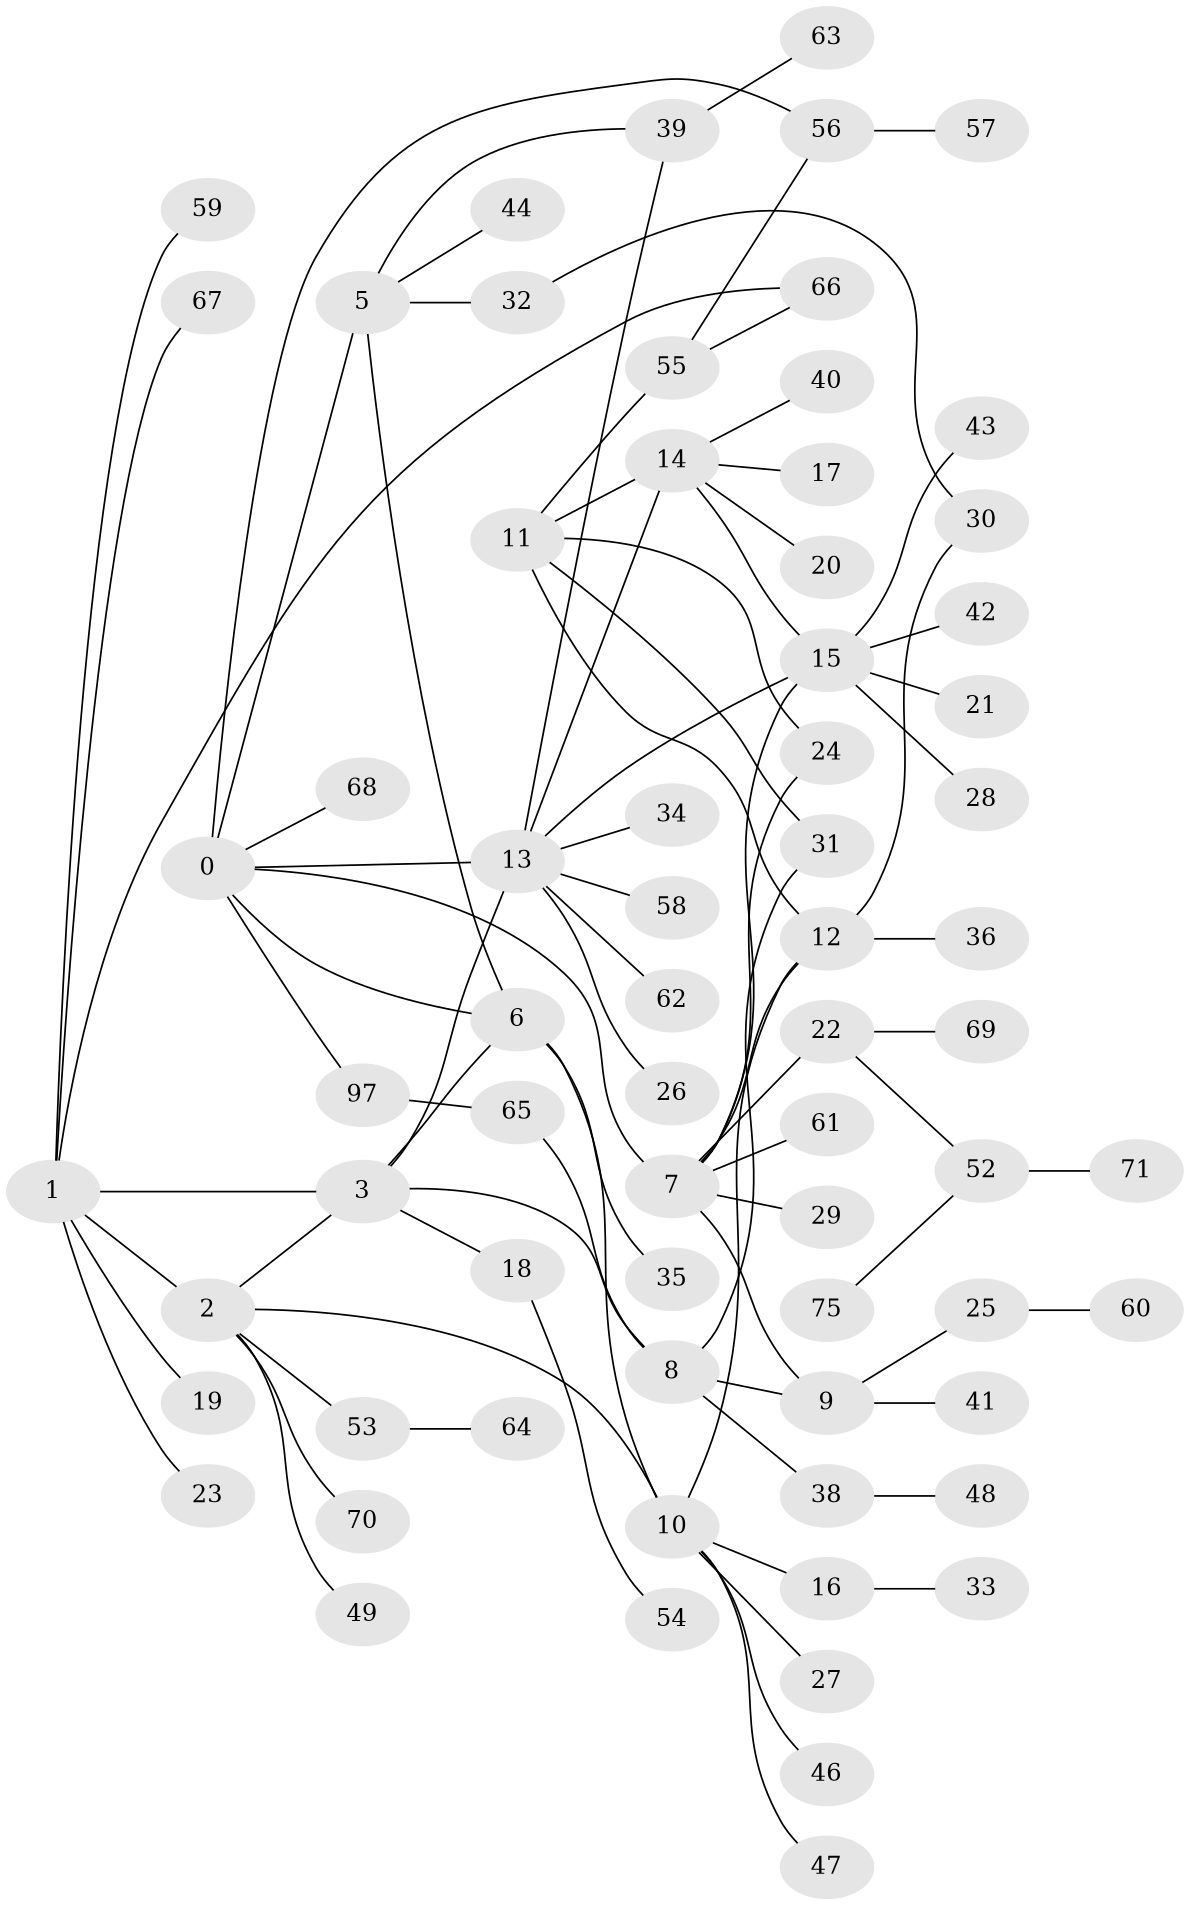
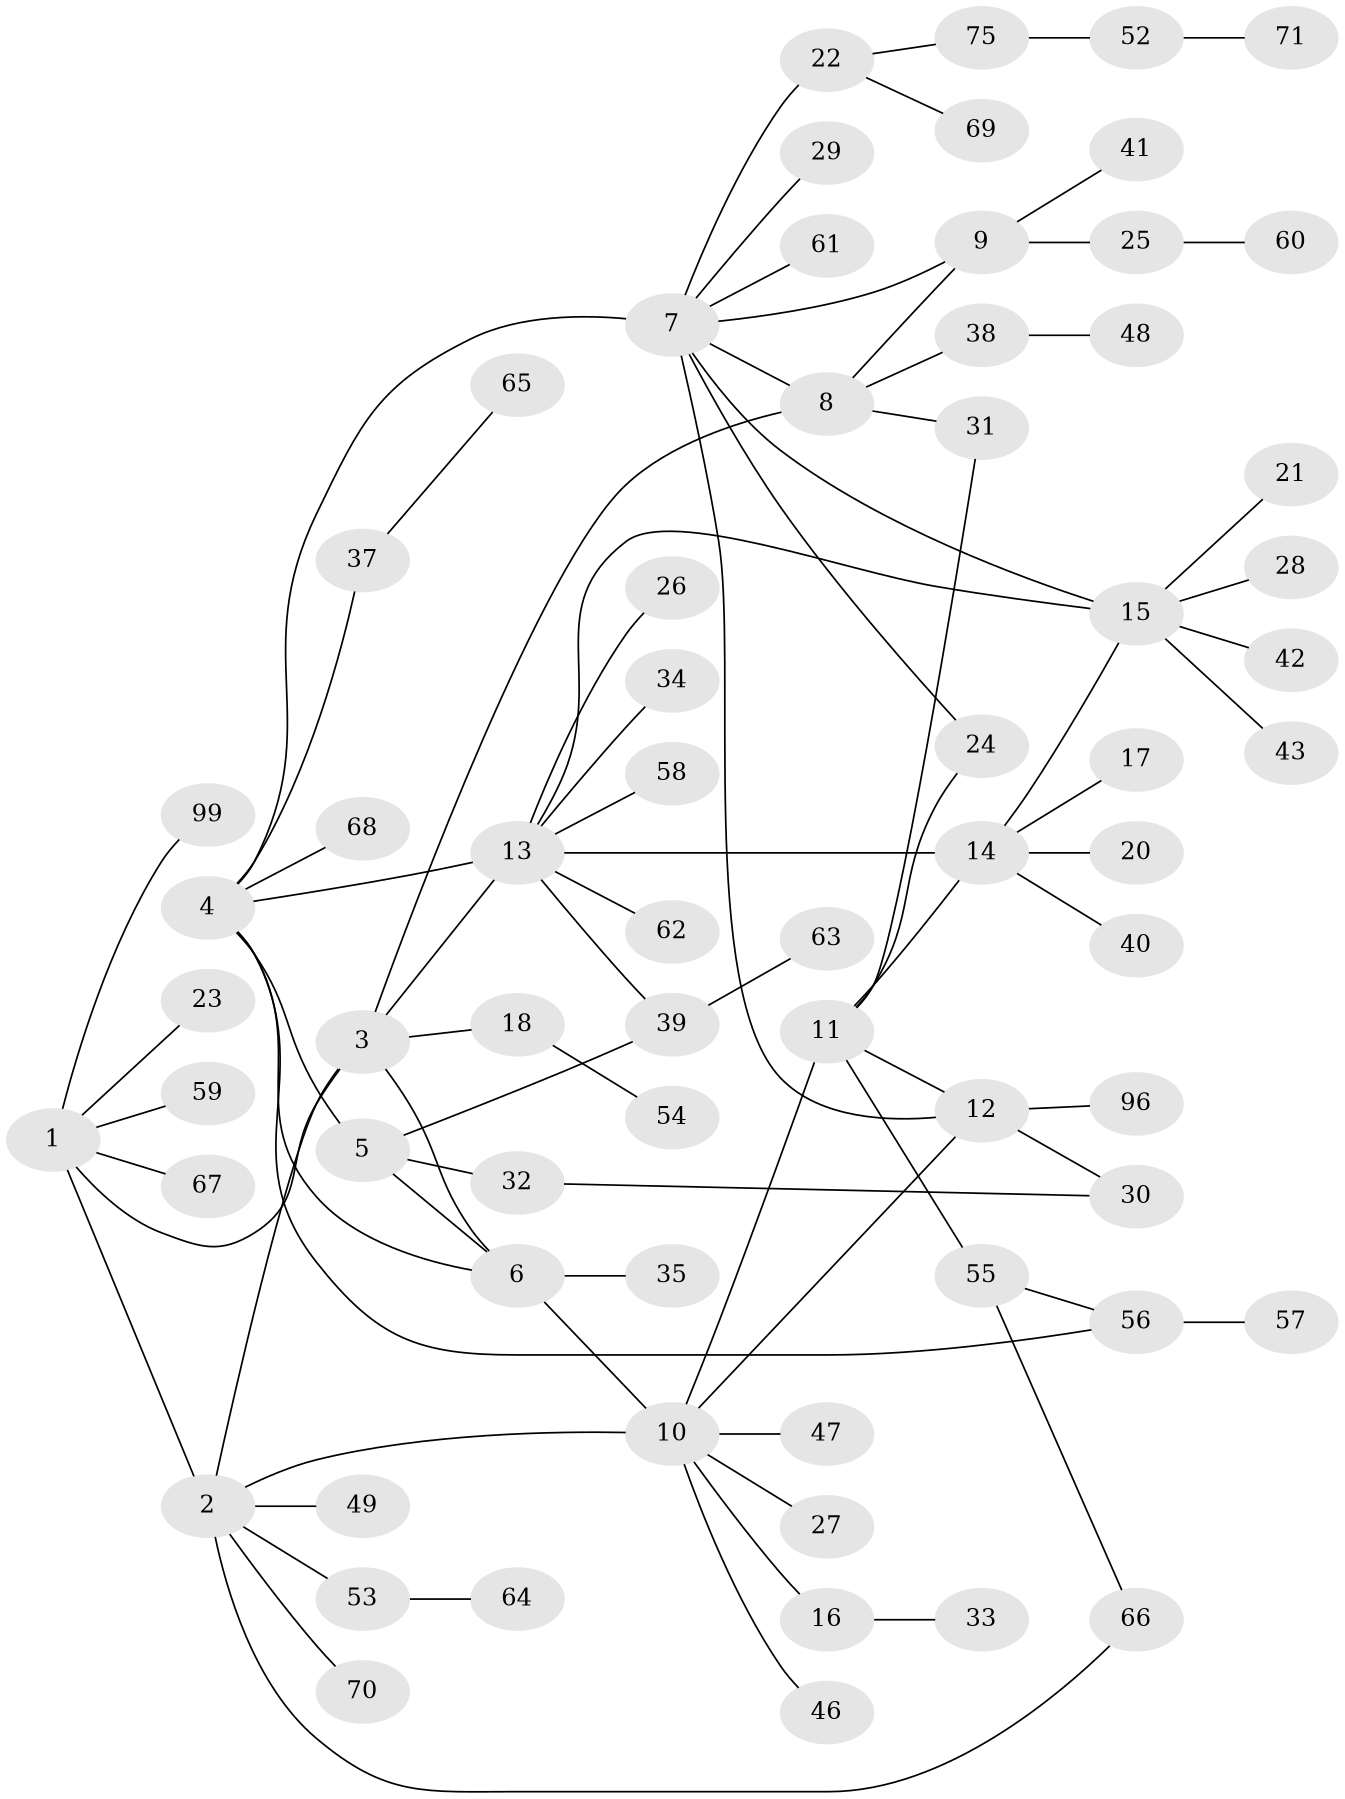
node "44": removed
edge "66" -- "1": now "66" -- "2"
node "0": label "0" -> "4"
node "36": label "36" -> "96"
node "97": label "97" -> "37"
edge "22" -- "52": now "22" -- "75"
edge "65" -- "8": now "7" -- "8"
edge "11" -- "10": added
node "19": label "19" -> "99"
